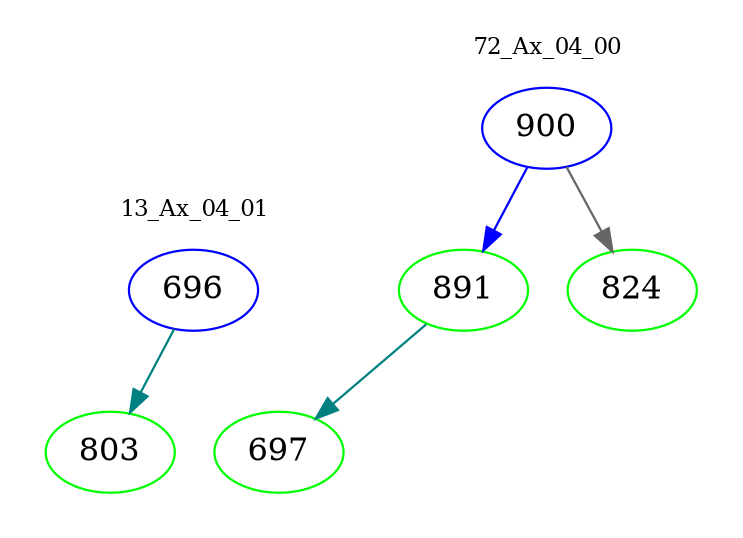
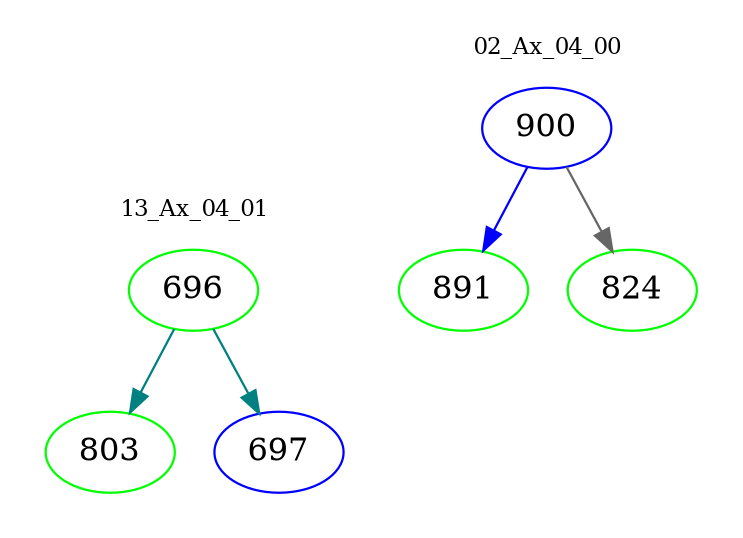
cluster "72_Ax_04_00": label "72_Ax_04_00" -> "02_Ax_04_00"
node "696": color blue -> green
edge "891" -> "697": now "696" -> "697"
node "697": color green -> blue
